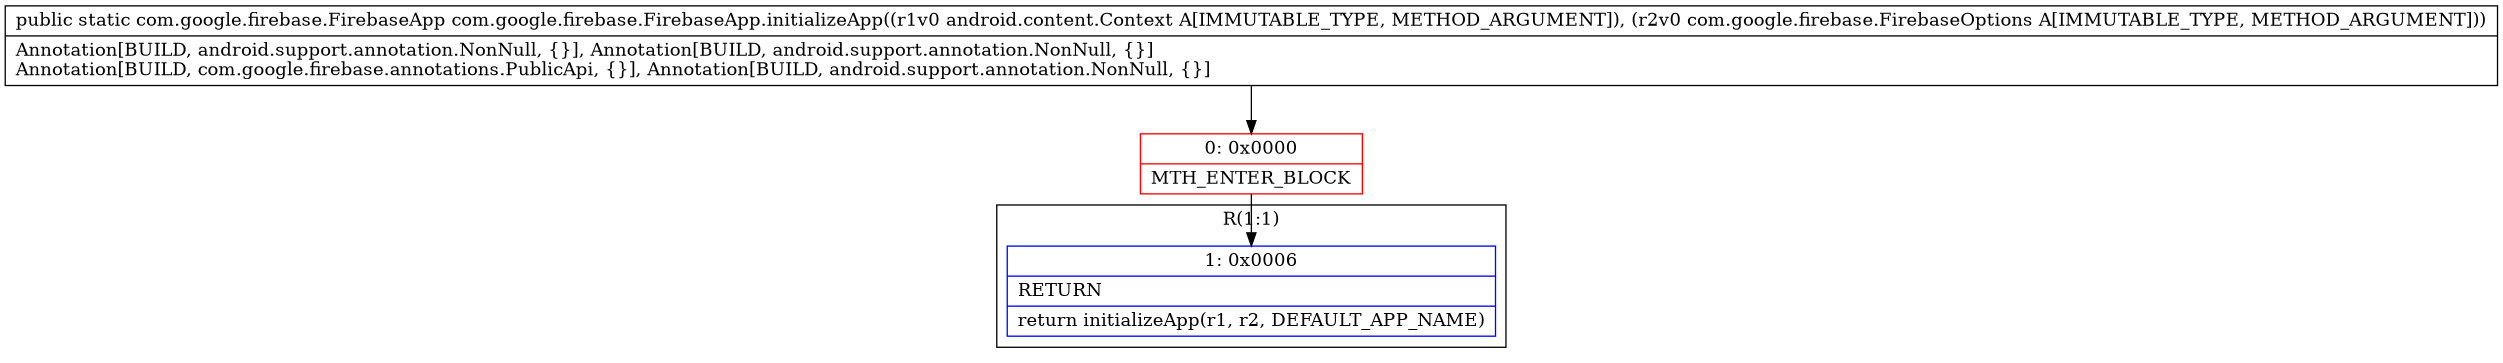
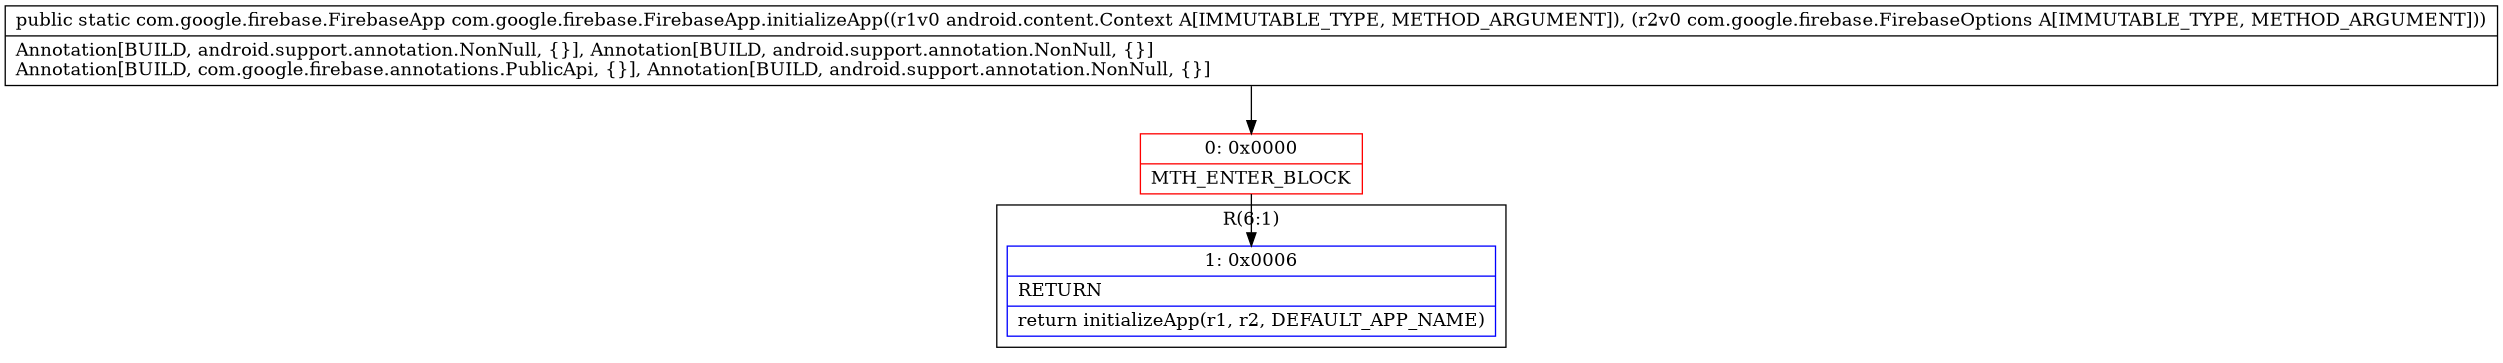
cluster "R(1:1)": label "R(1:1)" -> "R(6:1)"
